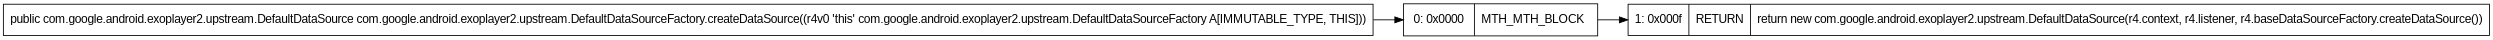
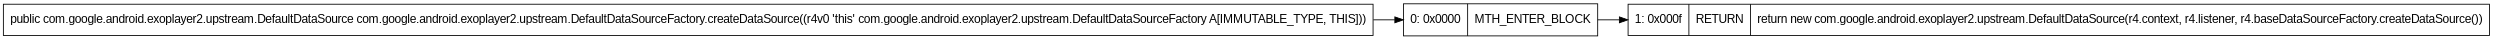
node "0: 0x0000": text "MTH_MTH_BLOCK" -> "MTH_ENTER_BLOCK"
